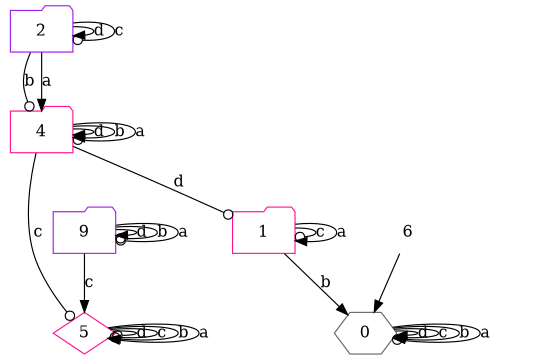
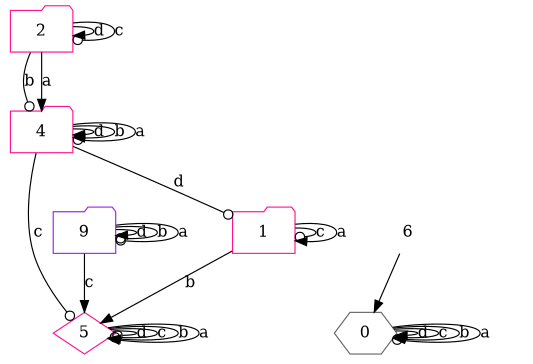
node "2": color purple -> deeppink
edge "1" -> "0": now "1" -> "5"
